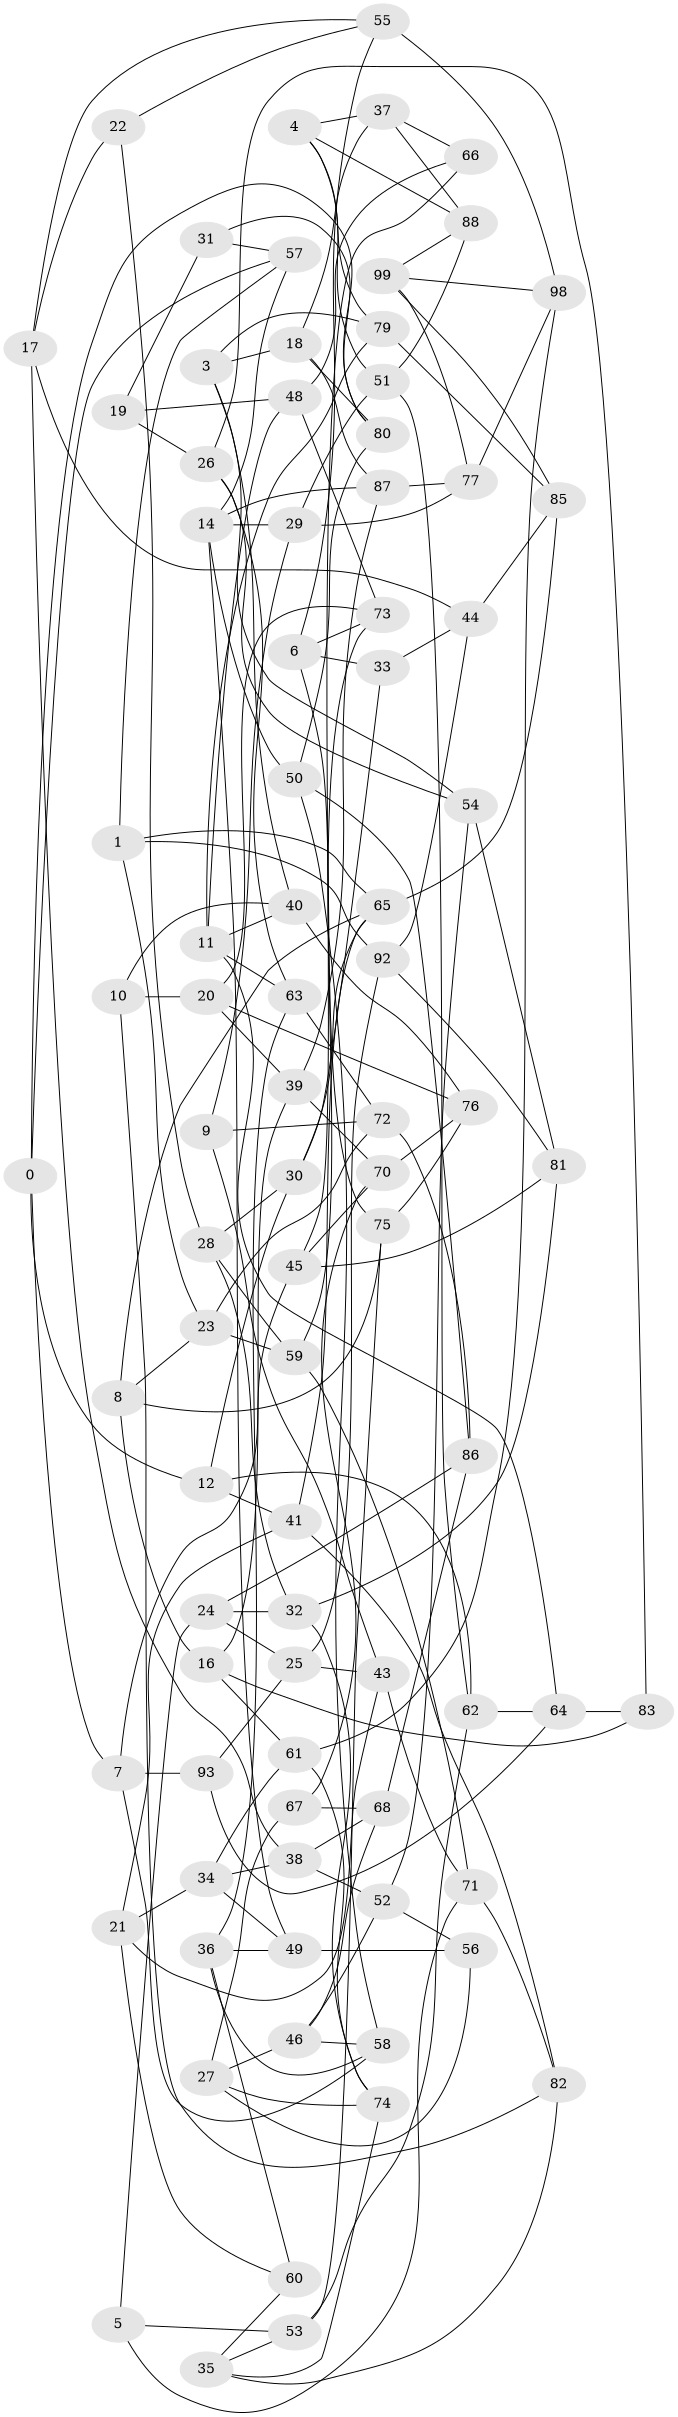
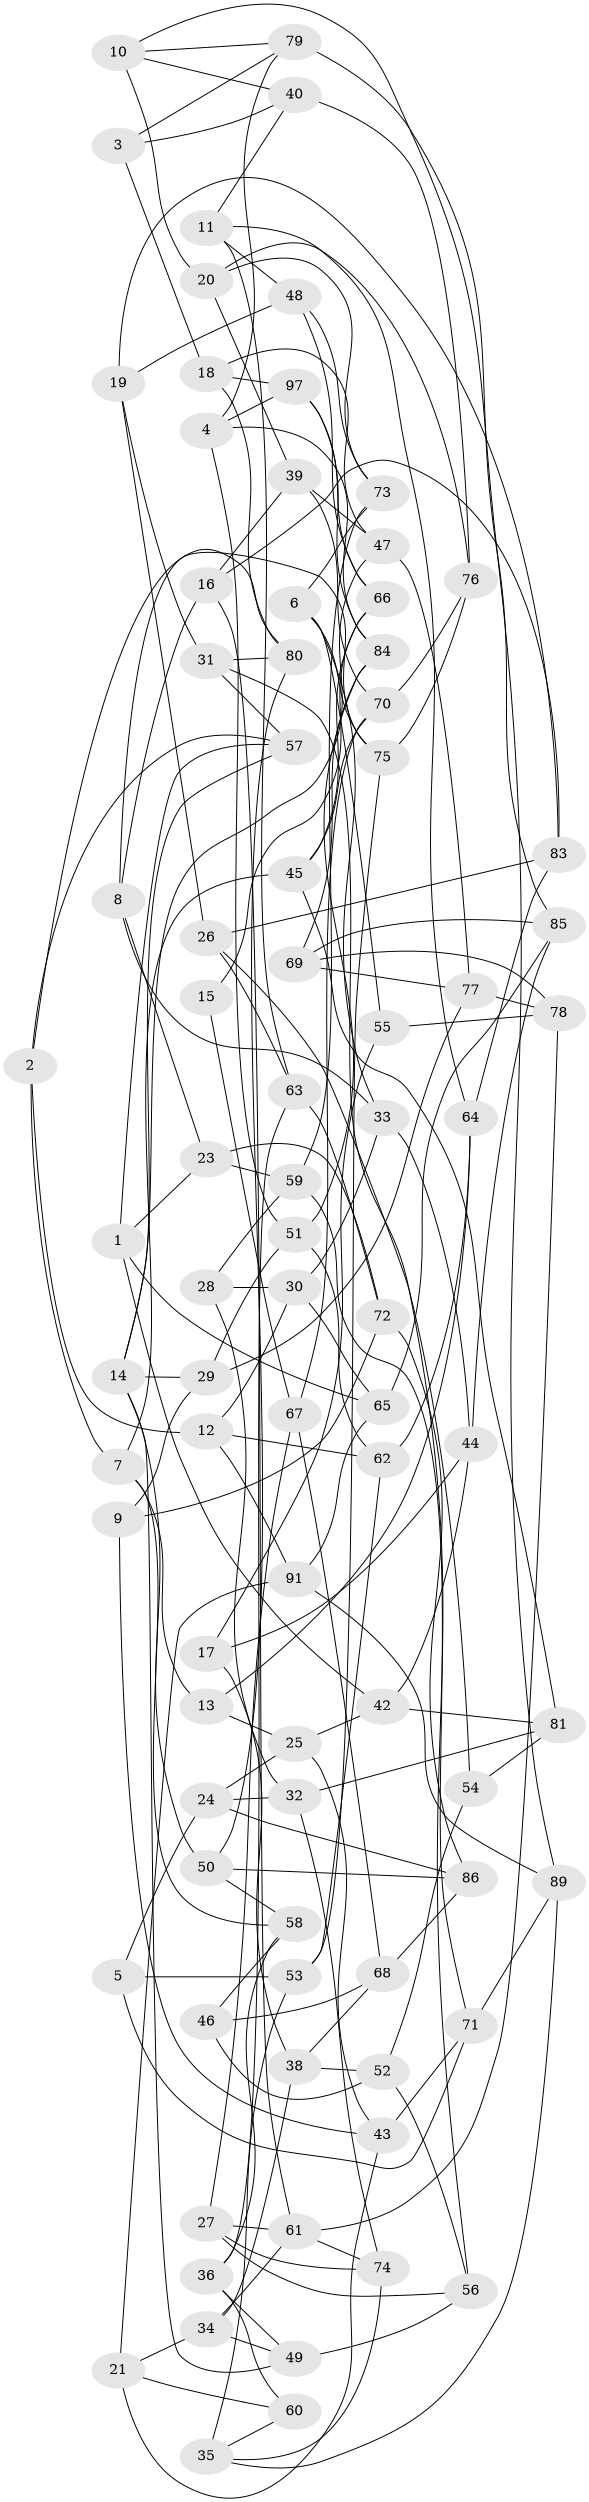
node "37": label "37" -> "97"
node "22": removed
node "88": label "88" -> "84"
node "99": label "99" -> "69"
node "98": label "98" -> "78"
edge "19" -- "83": added
node "87": label "87" -> "47"
edge "79" -- "11": now "79" -- "10"
edge "3" -- "54": removed
node "92": label "92" -> "42"
node "15": added
edge "65" -- "8": now "33" -- "8"
node "0": label "0" -> "2"
edge "31" -- "56": added
node "41": label "41" -> "91"
node "93": label "93" -> "13"
edge "46" -- "27": now "61" -- "27"
node "82": label "82" -> "89"
